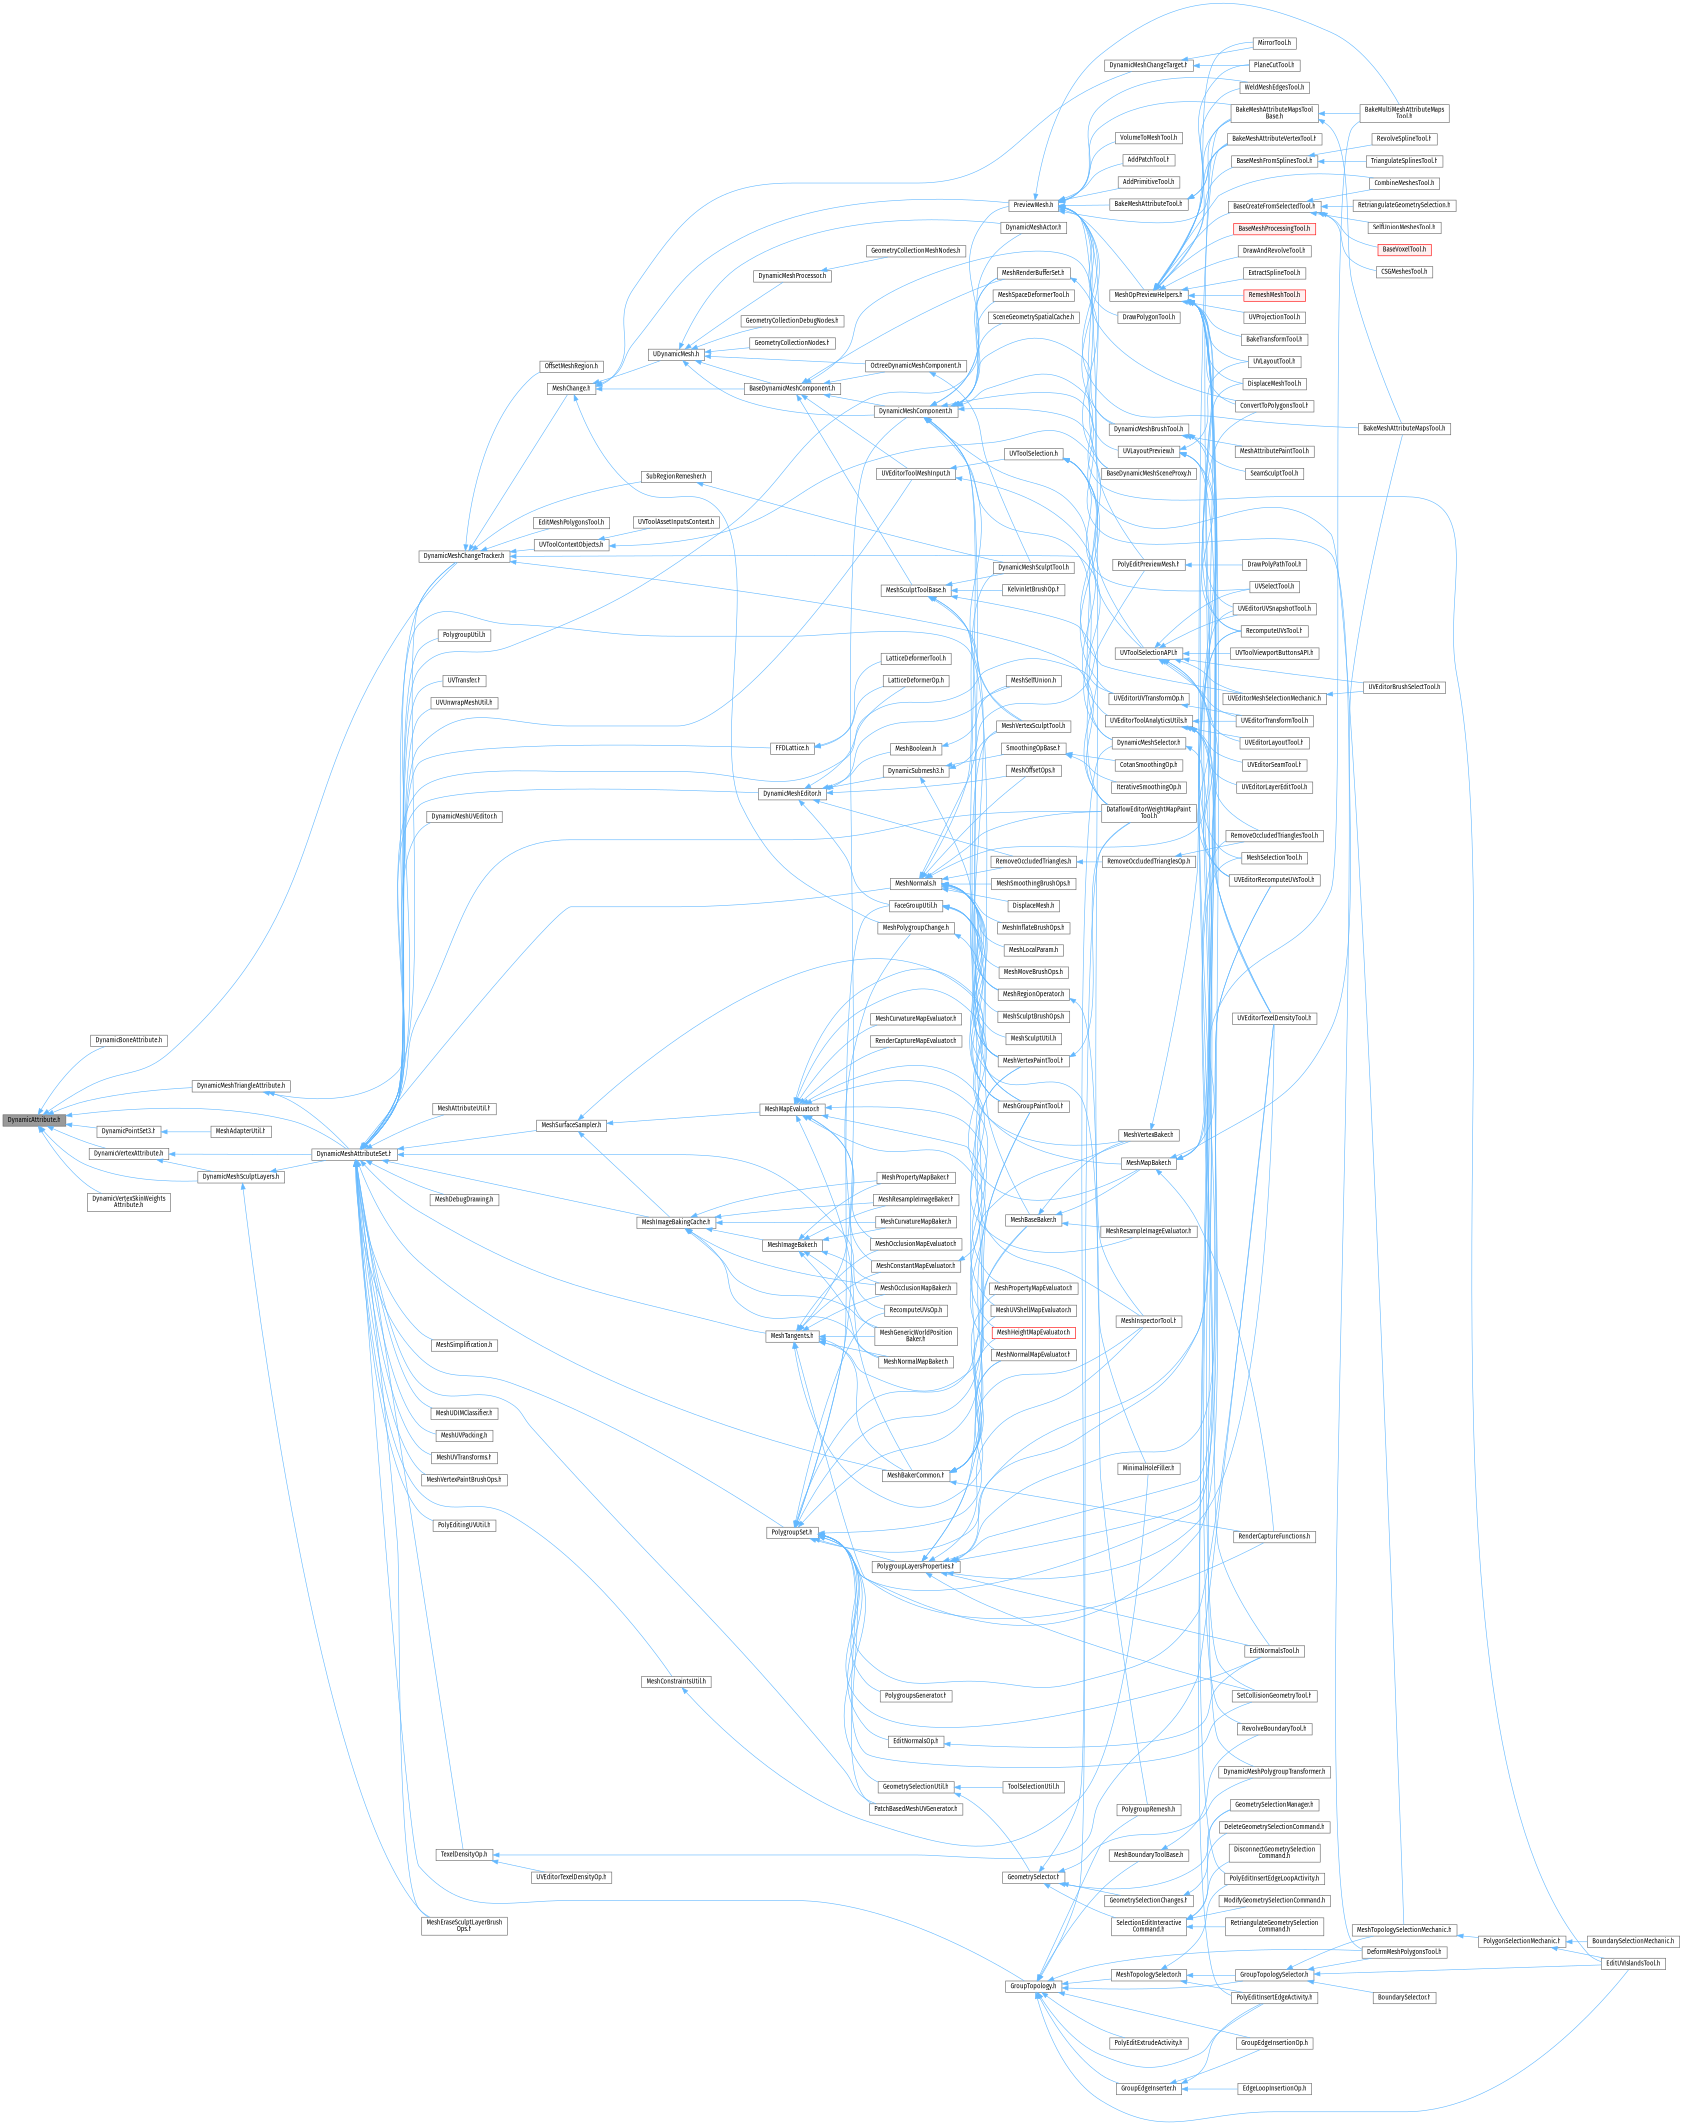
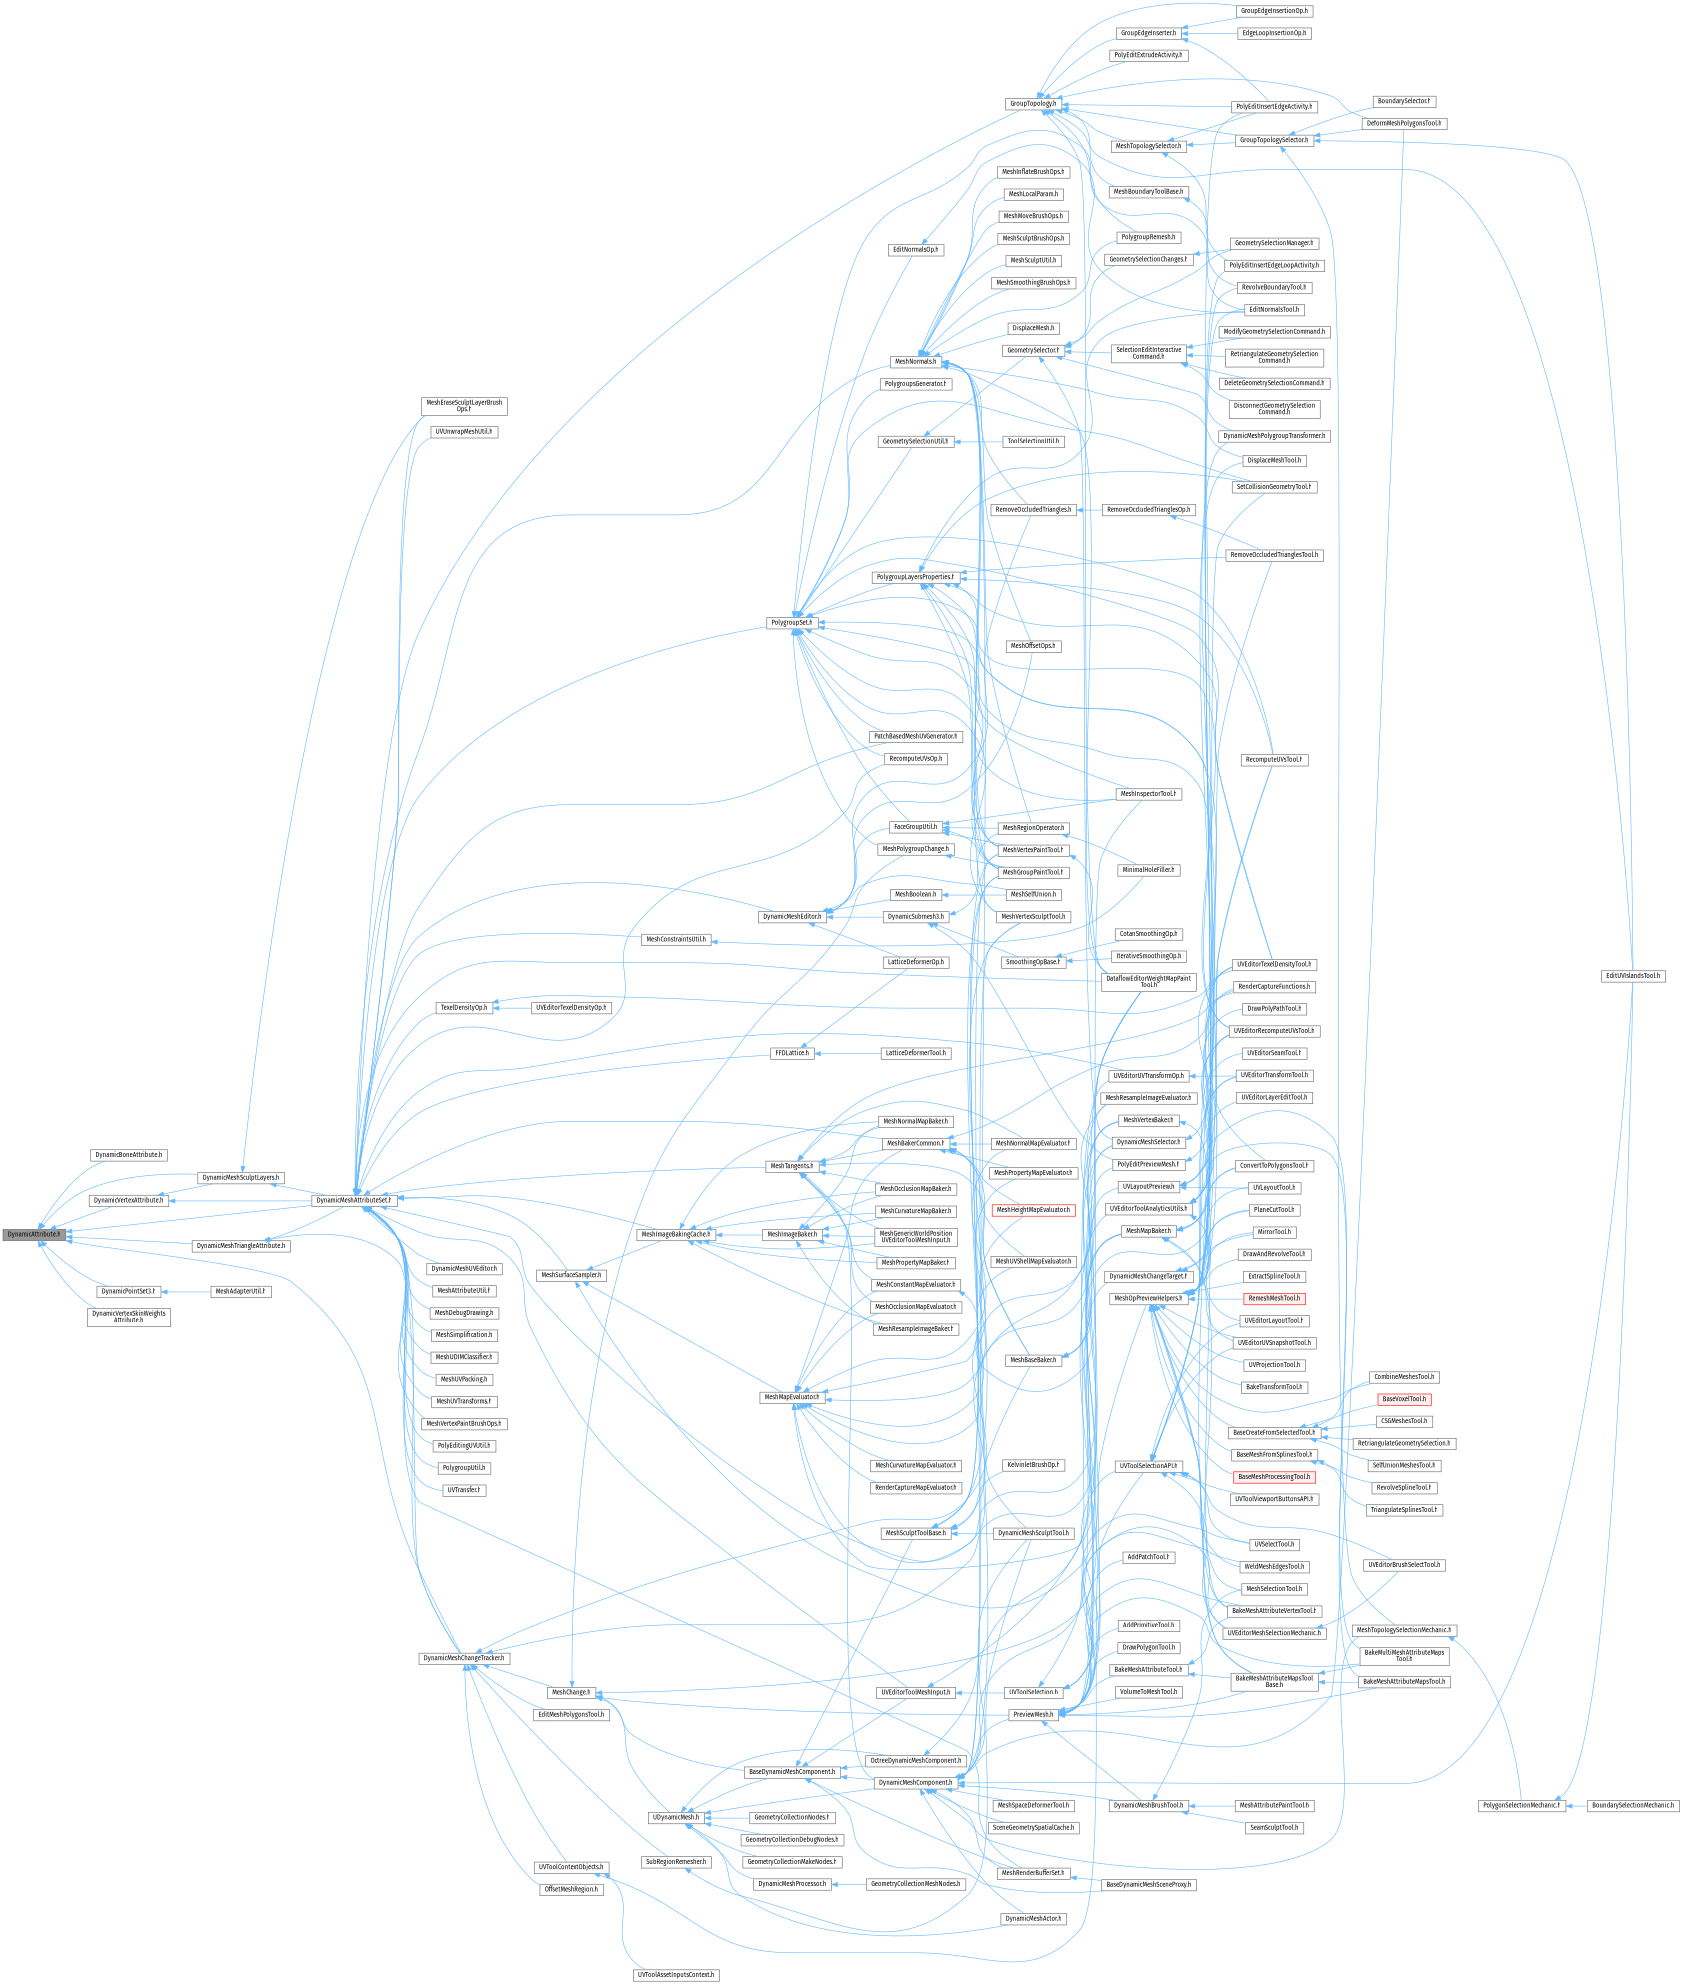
node "MeshGenericWorldPosition Baker.h": label "MeshGenericWorldPosition Baker.h" -> "MeshGenericWorldPosition UVEditorToolMeshInput.h"
node "GeometryCollectionMakeNodes.h": added
